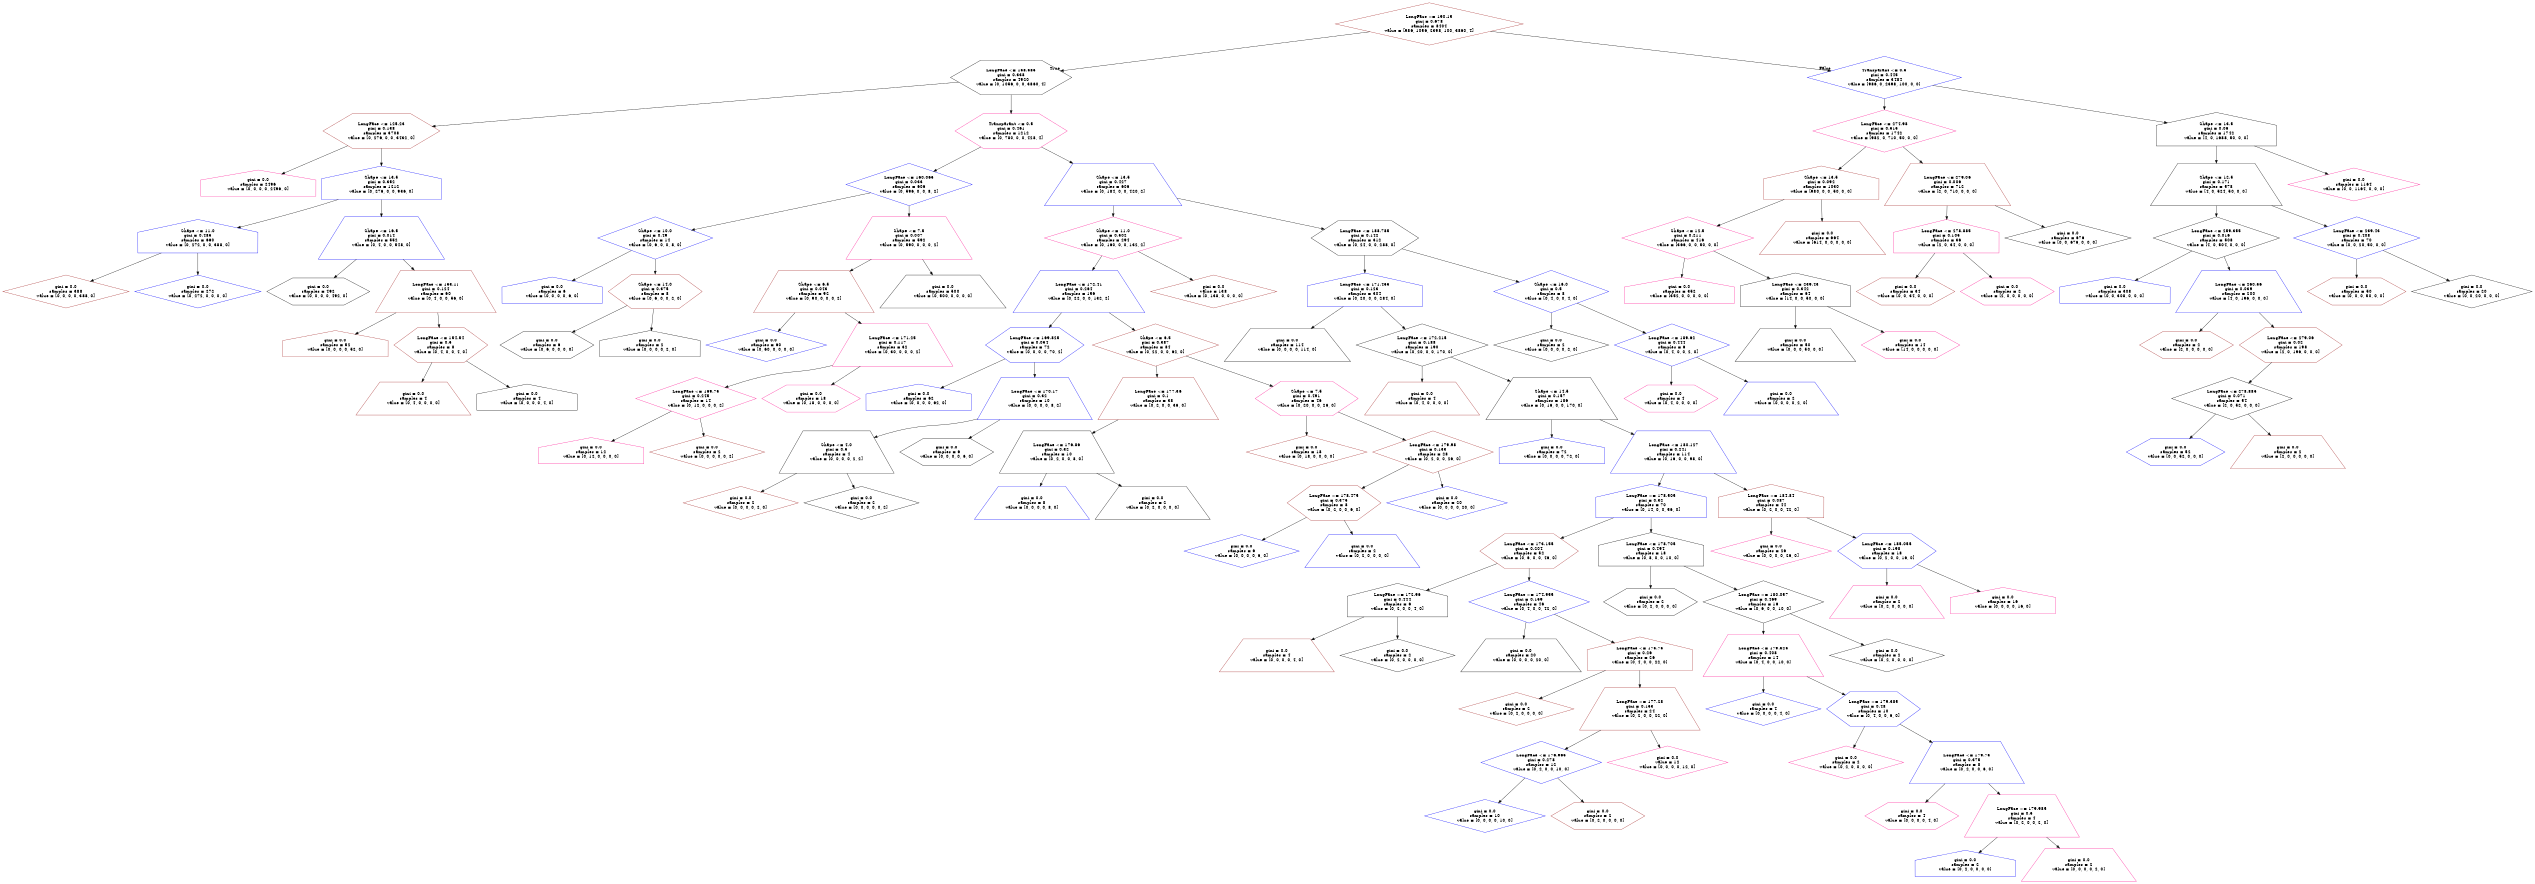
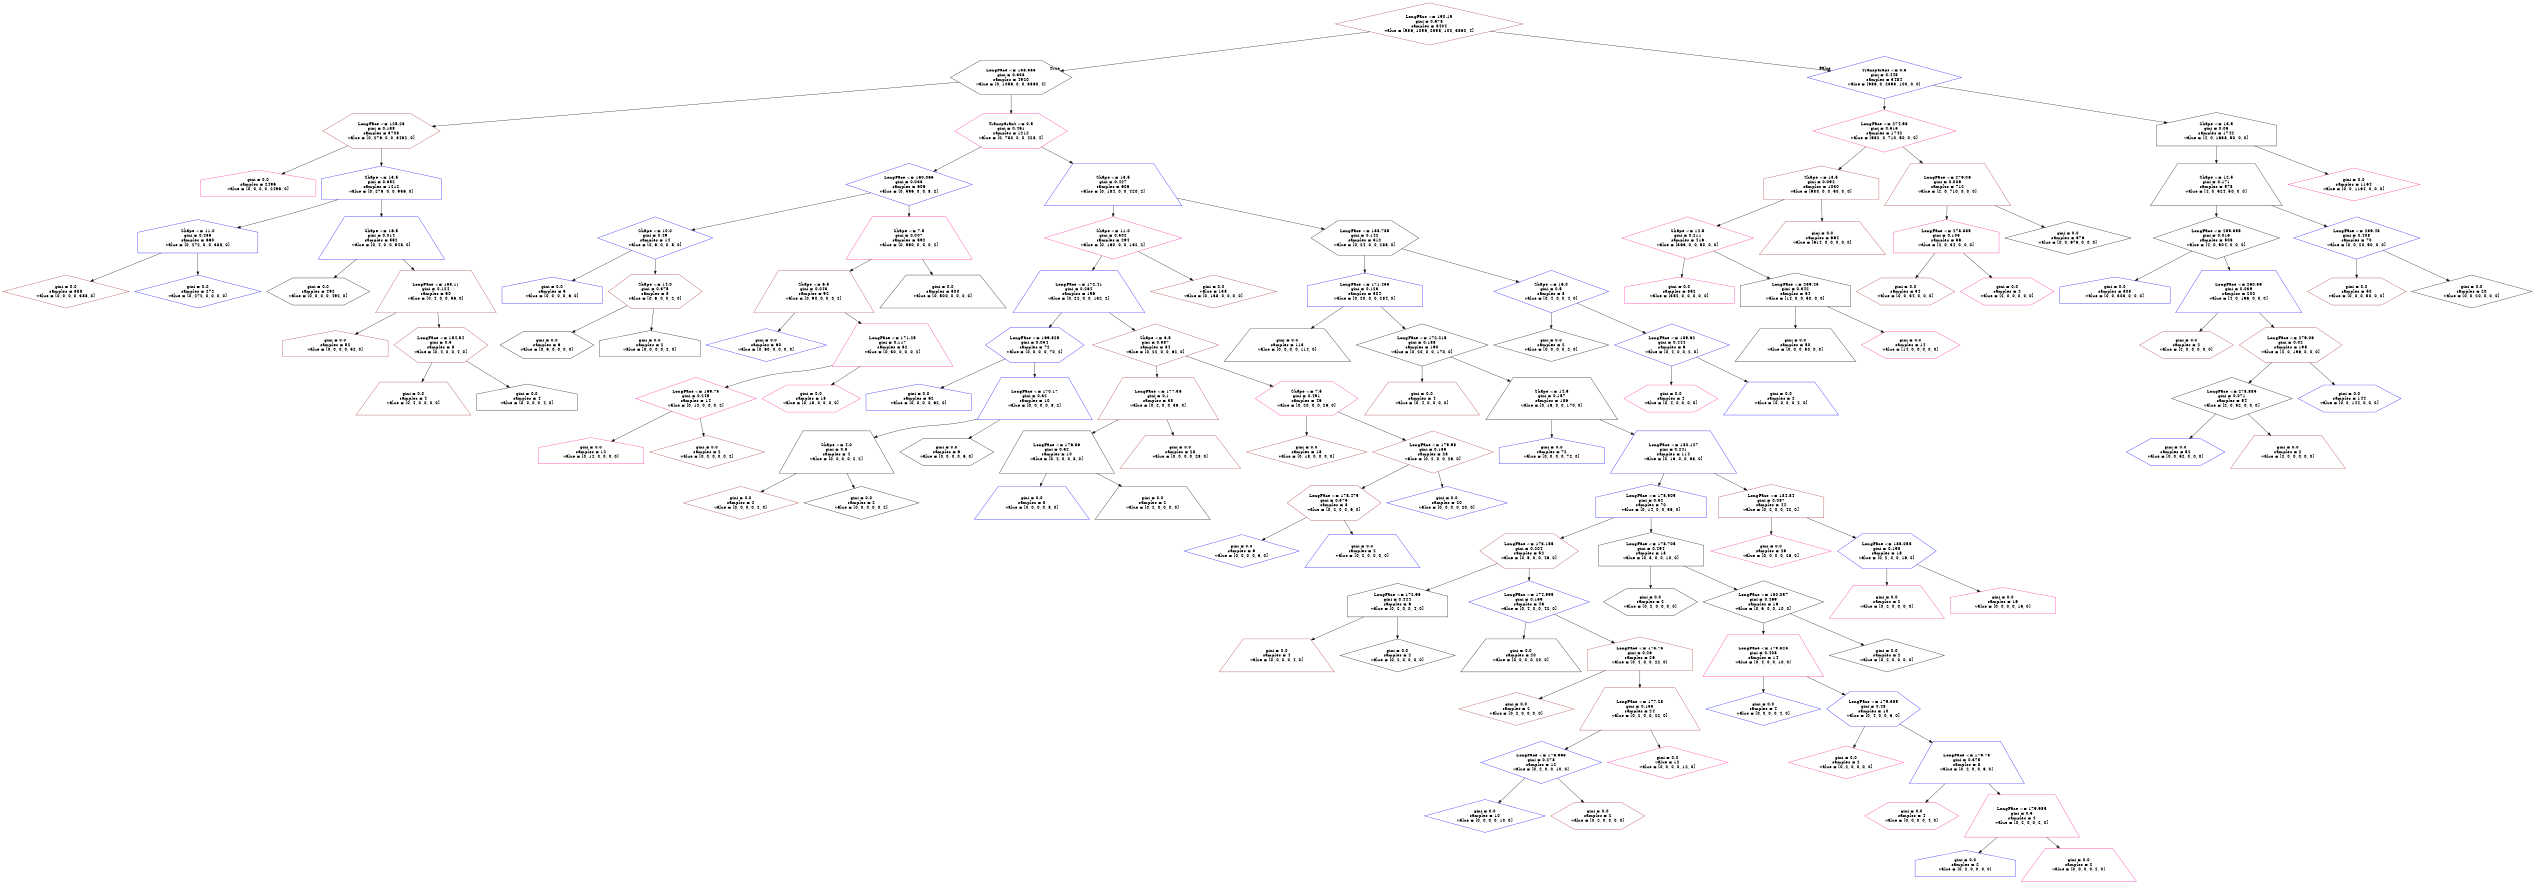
node "gini = 0.0 samples = 114 value = [0, 0, 0, 0, 114, 0]": label "gini = 0.0 samples = 114 value = [0, 0, 0, 0, 114, 0]" -> "gini = 0.0 samples = 113 value = [0, 0, 0, 0, 114, 0]"
node "gini = 0.0 samples = 144 value = [0, 0, 144, 0, 0, 0]": added
node "gini = 0.0 samples = 28 value = [0, 0, 0, 0, 28, 0]": added
